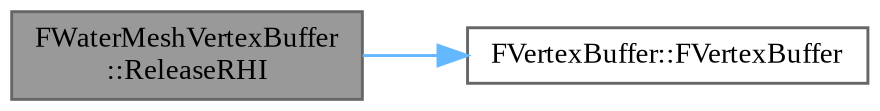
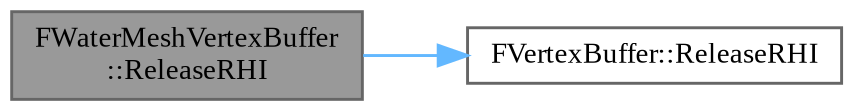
node "FVertexBuffer::FVertexBuffer": label "FVertexBuffer::FVertexBuffer" -> "FVertexBuffer::ReleaseRHI"
